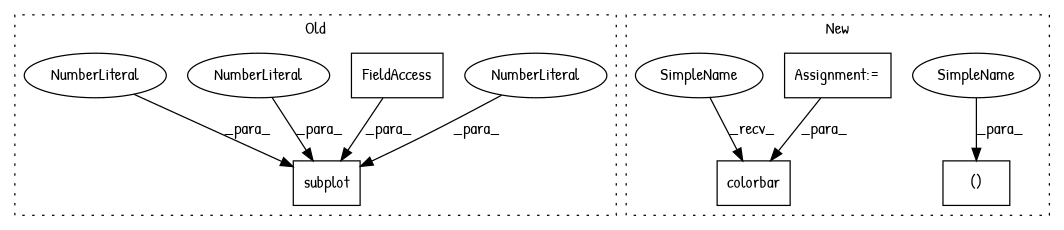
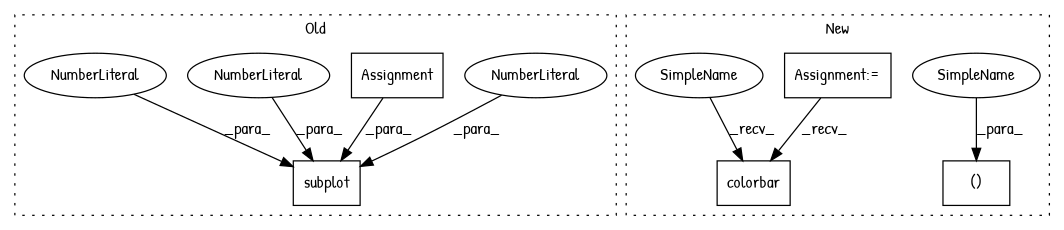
node "FieldAccess": label "FieldAccess" -> "Assignment"
edge "Assignment:=" -> "colorbar": label "_para_" -> "_recv_"
